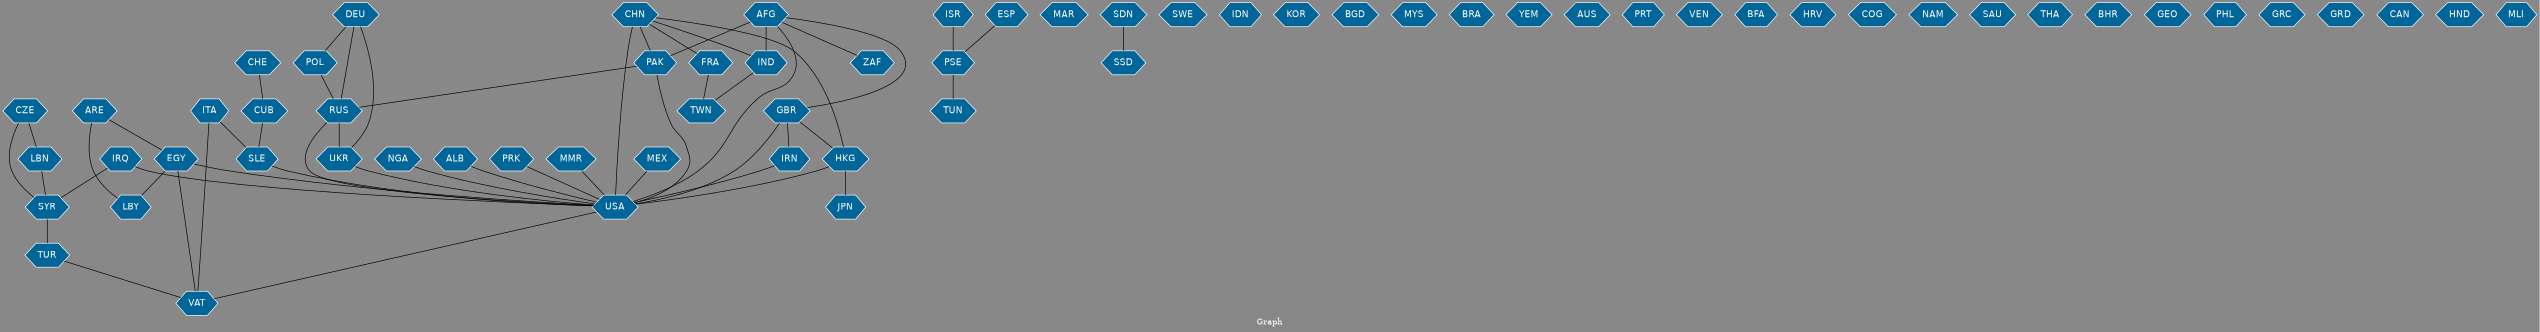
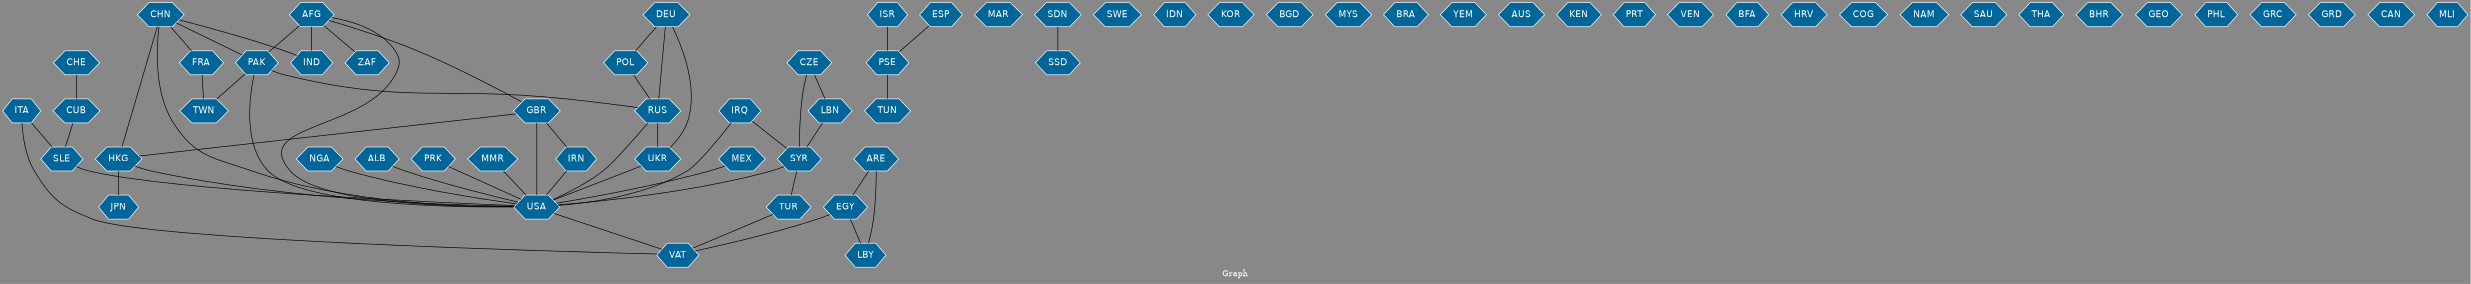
node "KEN": added
node "HND": removed
edge "IND" -- "TWN": now "PAK" -- "TWN"
edge "EGY" -- "USA": now "SYR" -- "USA"
